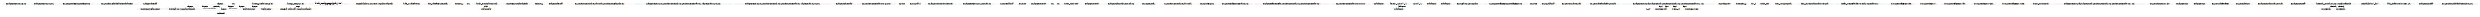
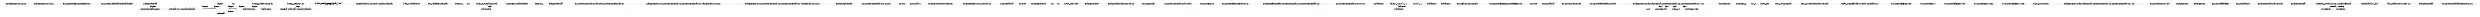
edge "Nancy.Request" -> "string.IsNullOrEmpty(this.Headers.ContentType)": now "Entry Nancy.Request.ParseFormData()" -> "string.IsNullOrEmpty(this.Headers.ContentType)"
edge "var multipart = new HttpMultipart(this.Body, boundary)" -> "multipart.GetBoundaries()": reversed
edge "Nancy.Request" -> "!this.Form[''_method''].HasValue": label "cookieDictionary" -> "Nancy.Request"
edge "Nancy.Request" -> "this.ParseFormData()": now "this.RewriteMethod()" -> "this.ParseFormData()"
